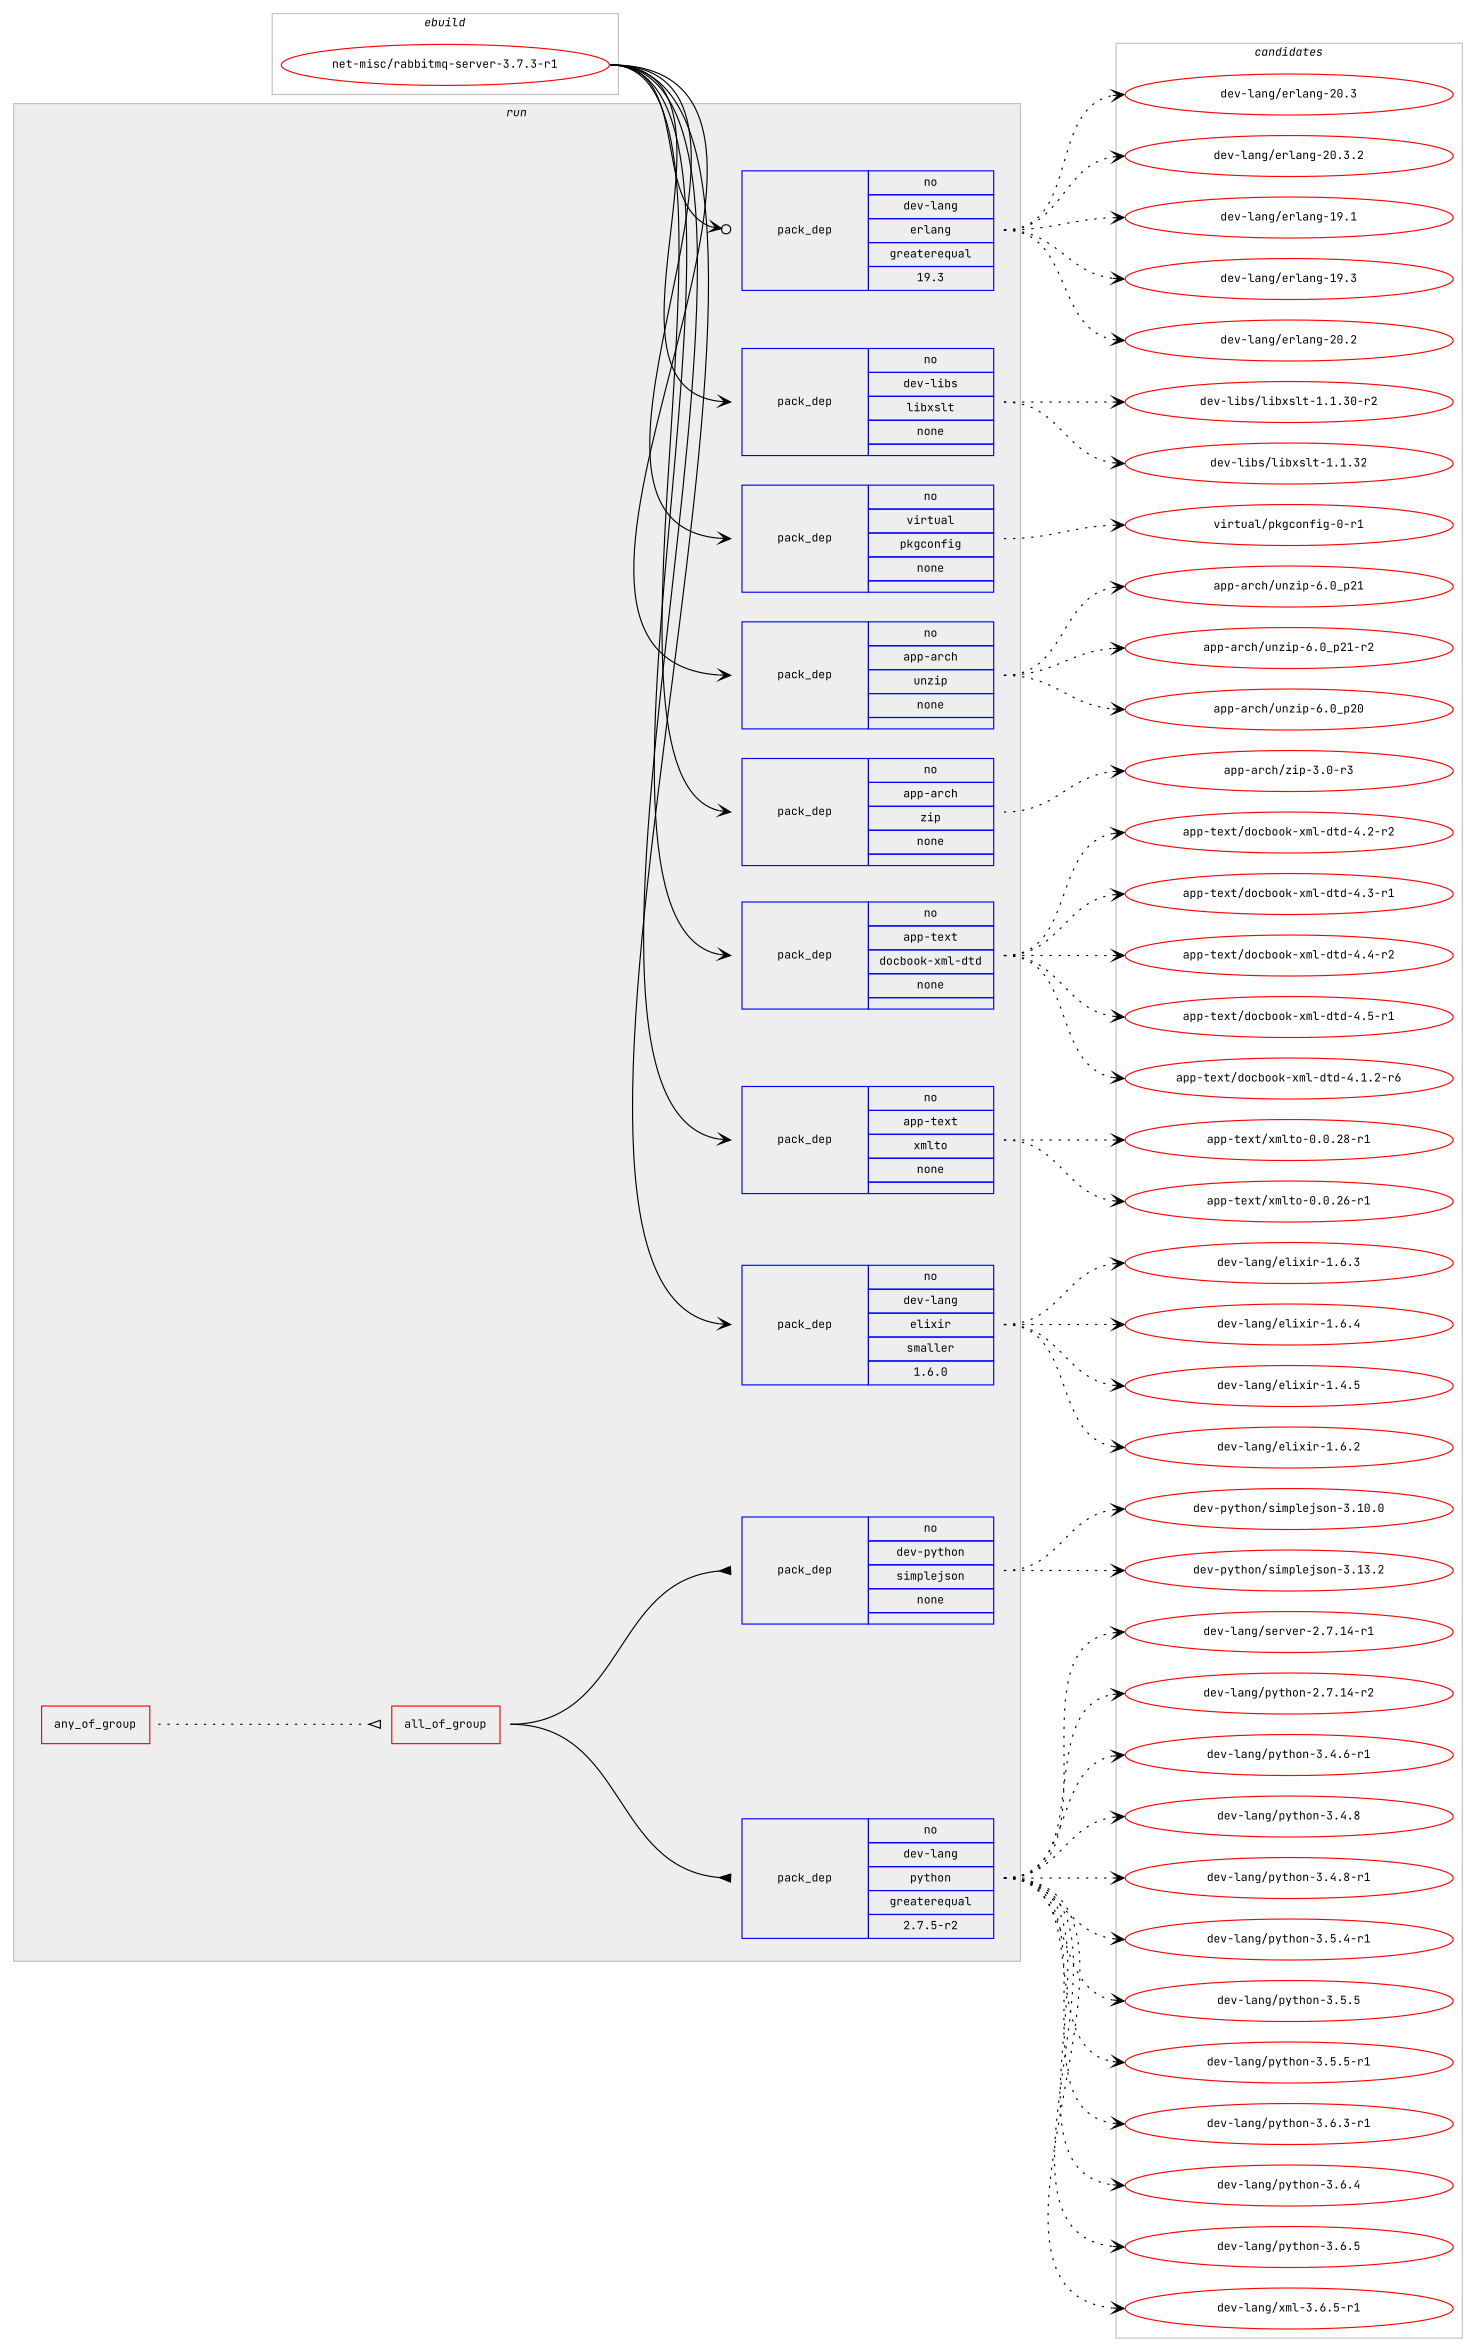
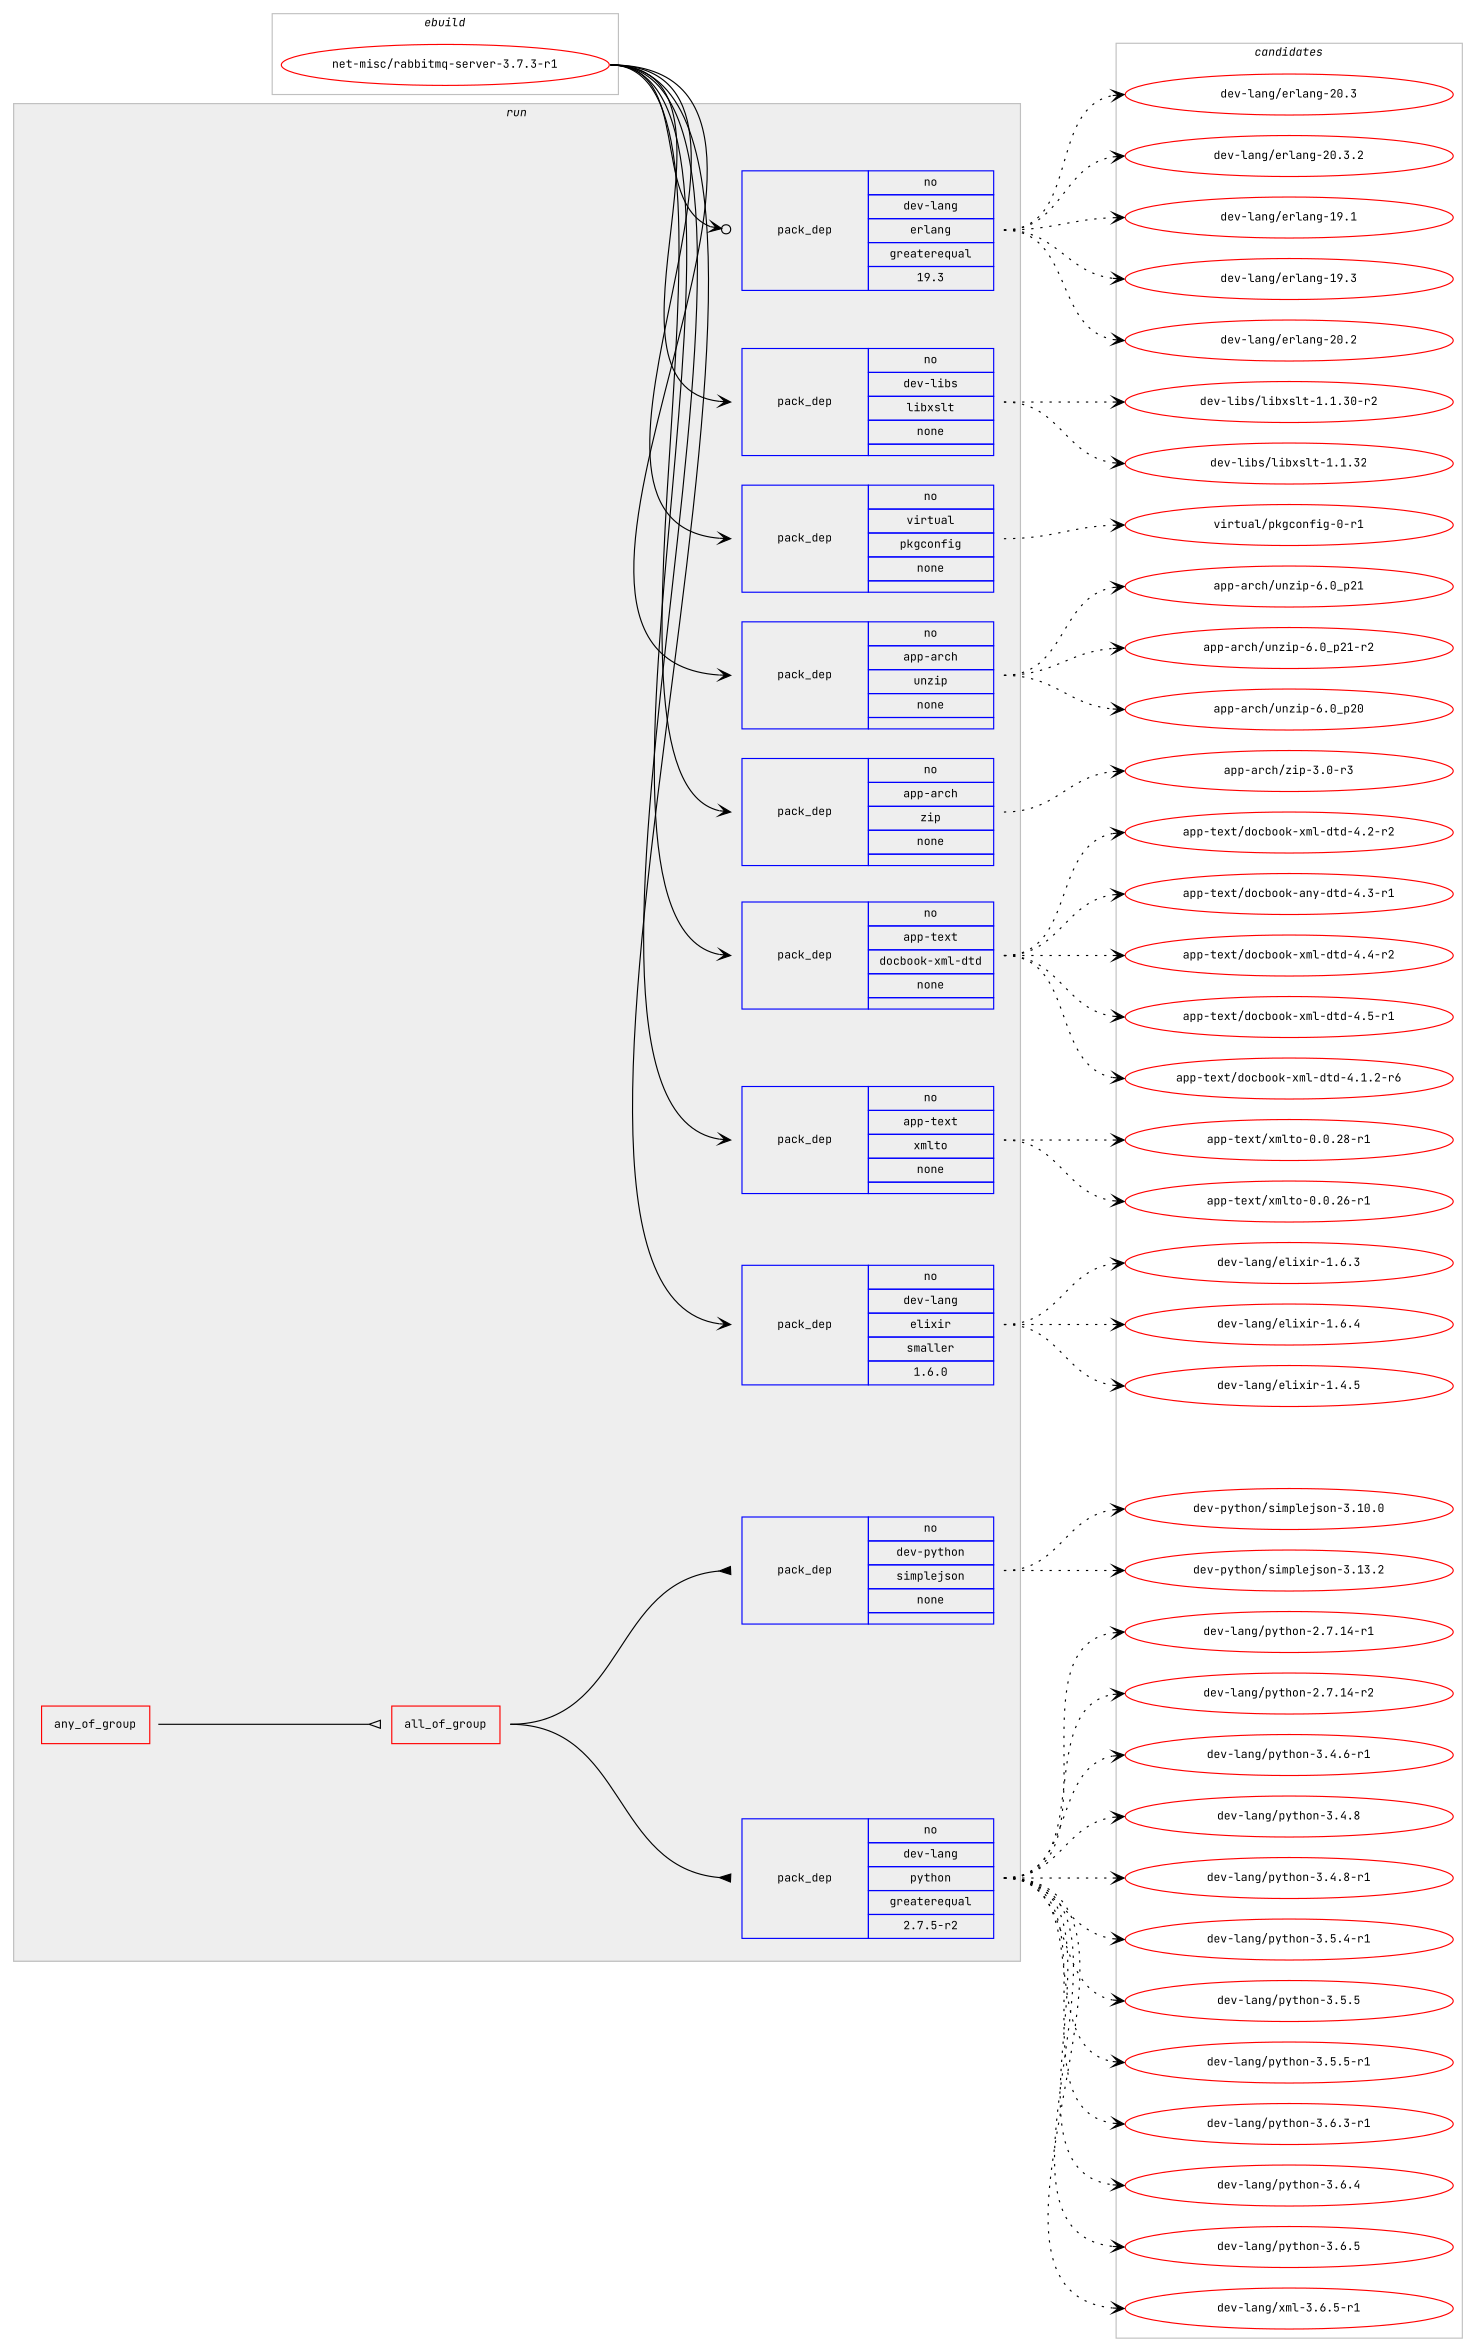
node "app-text/docbook-xml-dtd-4.3-r1": label "app-text/docbook-xml-dtd-4.3-r1" -> "app-text/docbook-any-dtd-4.3-r1"
node "dev-lang/elixir-1.6.2": removed
node "dev-lang/server-2.7.14-r1": label "dev-lang/server-2.7.14-r1" -> "dev-lang/python-2.7.14-r1"
edge "any_of_group" -> "all_of_group": style dotted -> solid
